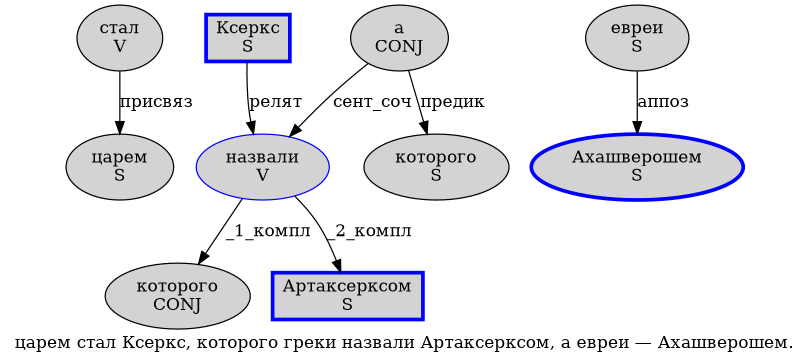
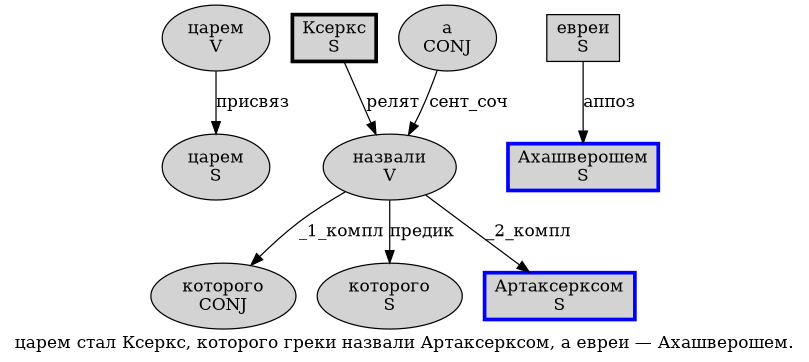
node "стал V": label "стал V" -> "царем V"
node "Ксеркс S": color blue -> black
node "евреи S": shape ellipse -> box
edge "а CONJ" -> "которого S": now "назвали V" -> "которого S"
node "назвали V": color blue -> black
node "Ахашверошем S": shape ellipse -> box
